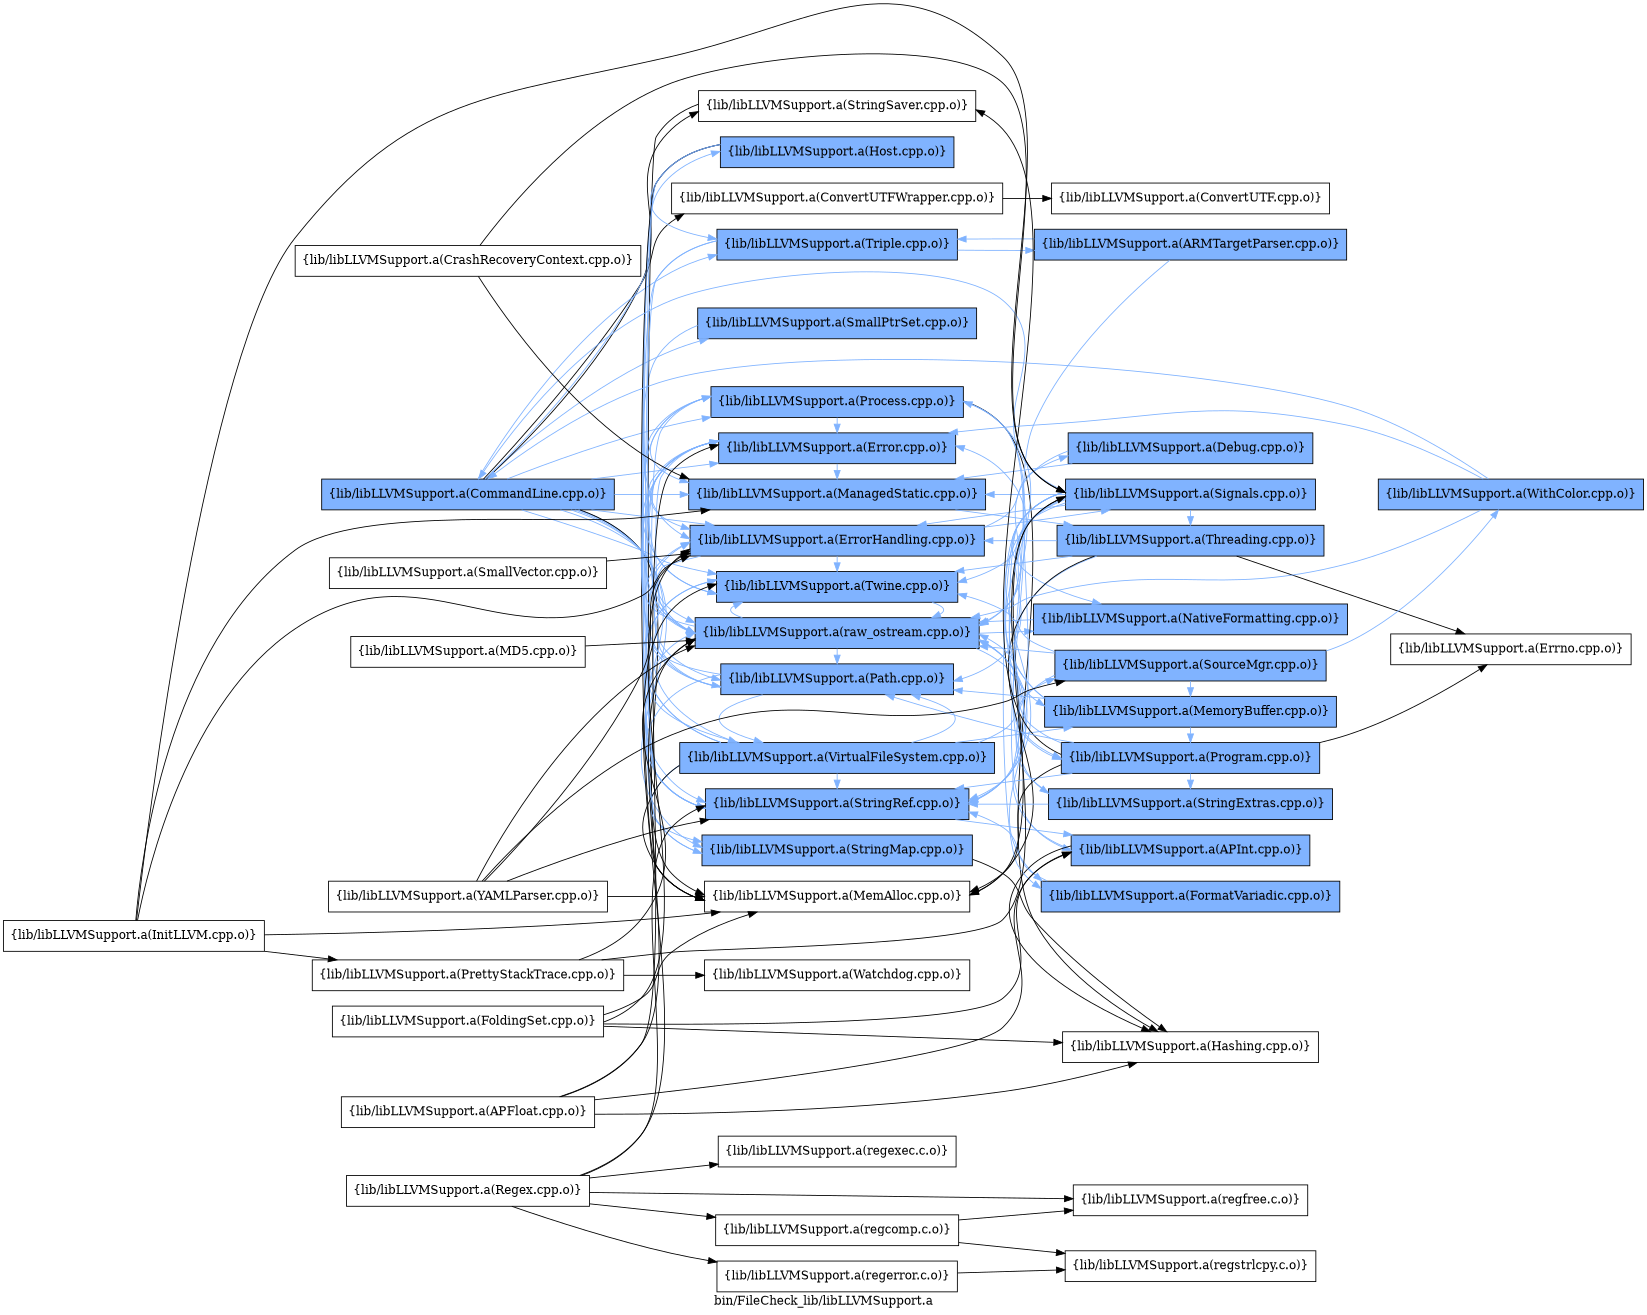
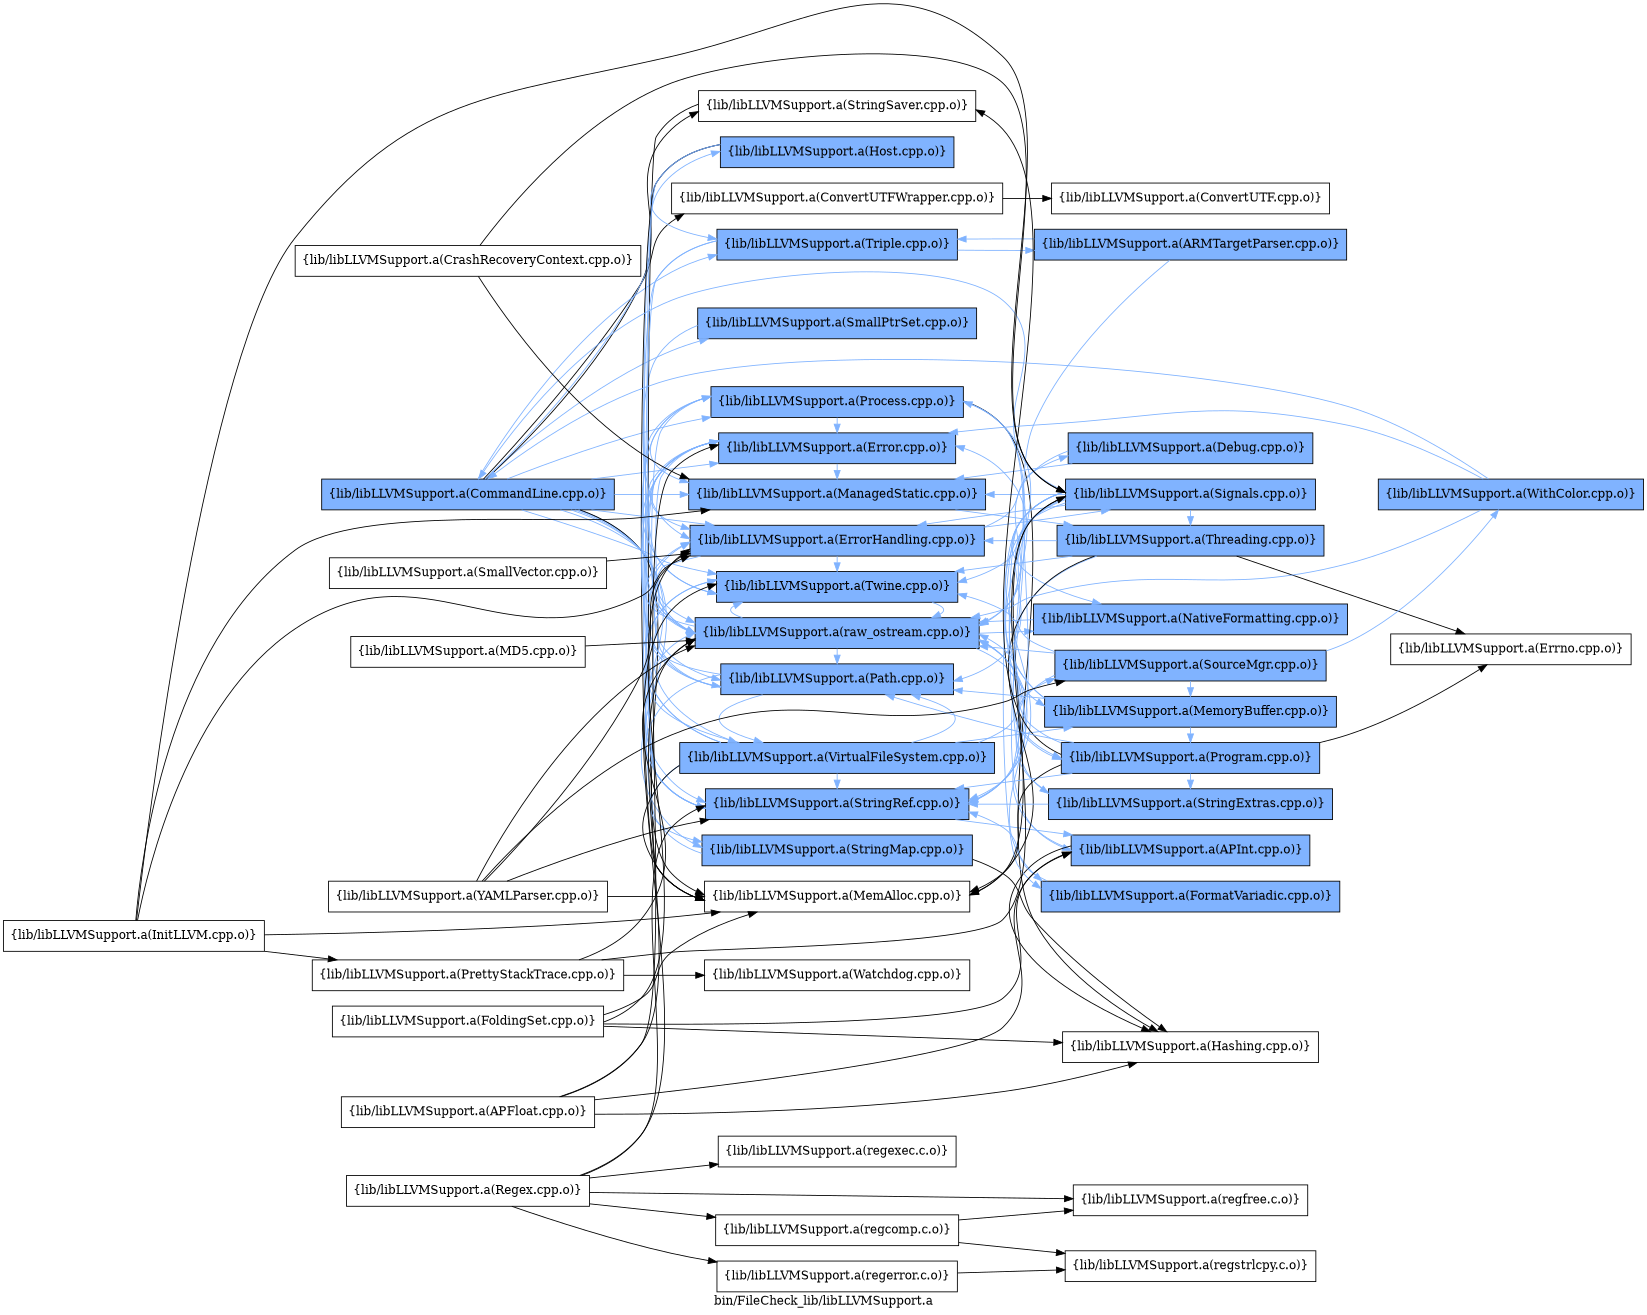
edge "{lib/libLLVMSupport.a(Host.cpp.o)}" -> "{lib/libLLVMSupport.a(StringMap.cpp.o)}": removed
